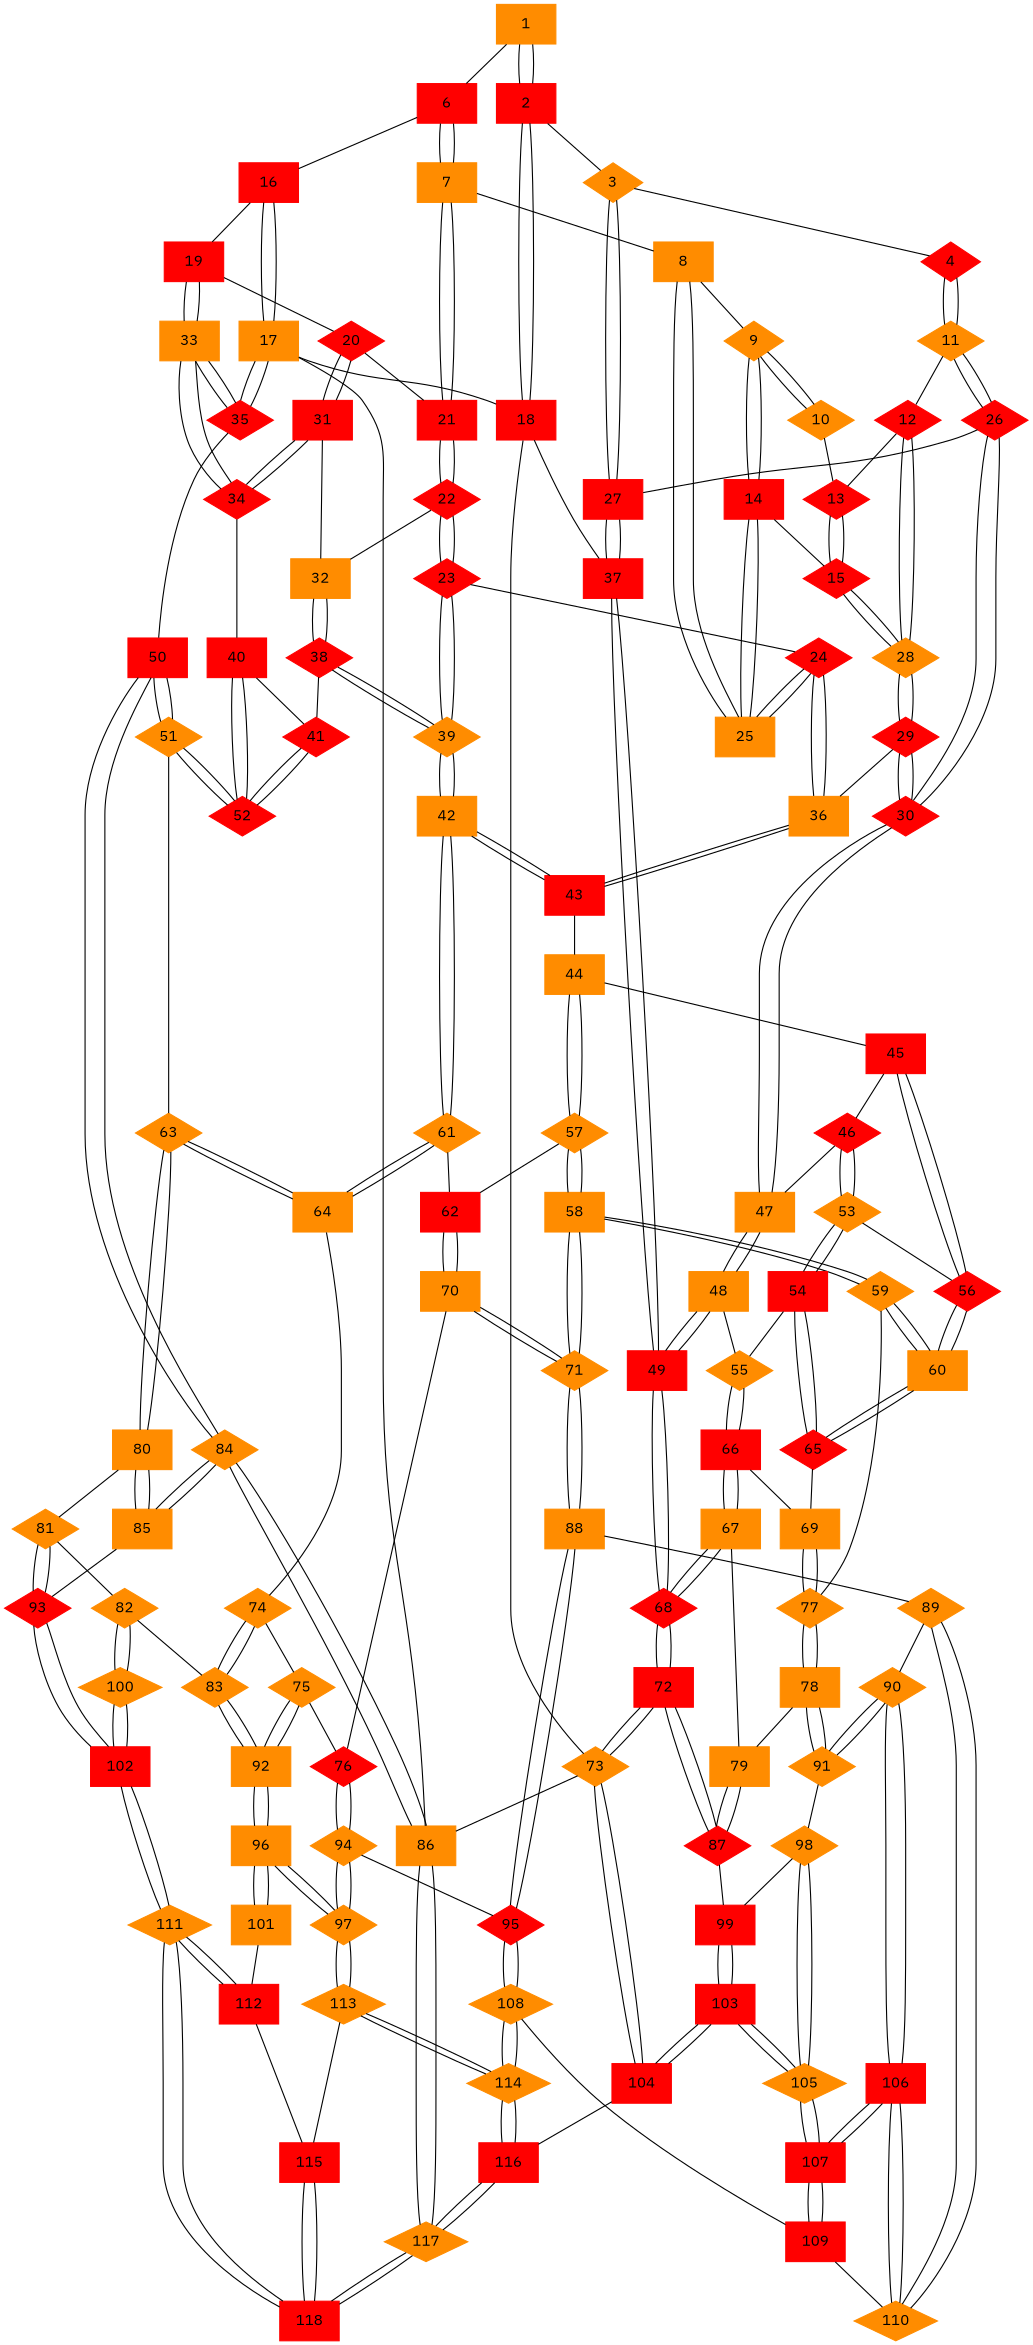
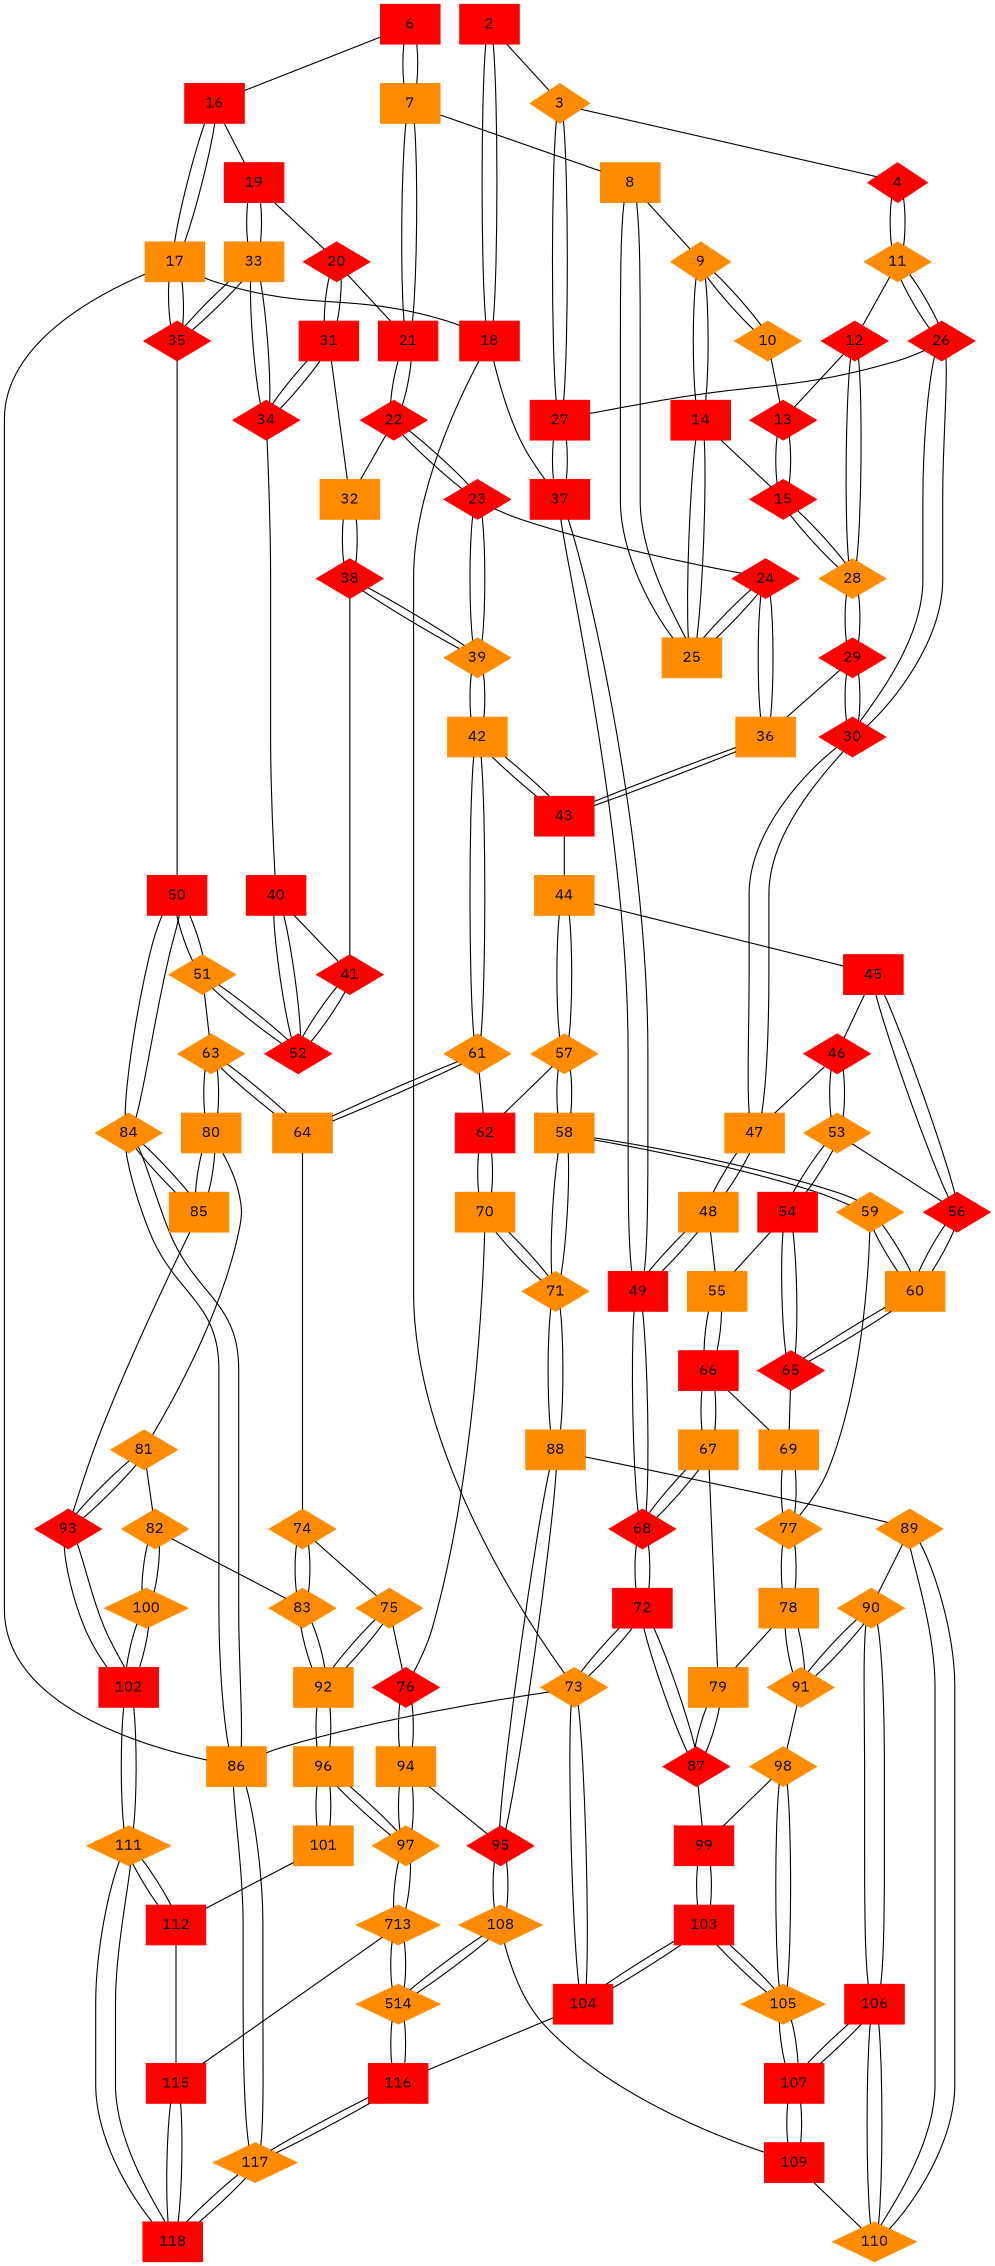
node "1": removed
node "55": shape diamond -> box
node "94": shape diamond -> box
node "113": label "113" -> "713"
node "114": label "114" -> "514"
